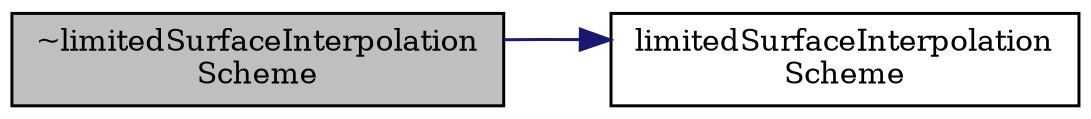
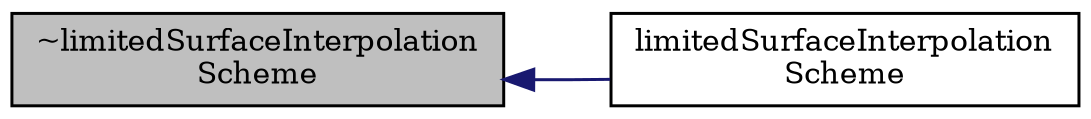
edge "~limitedSurfaceInterpolation Scheme" -> "limitedSurfaceInterpolation Scheme": reversed
